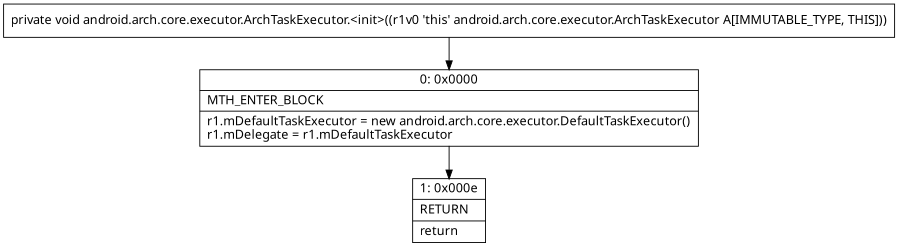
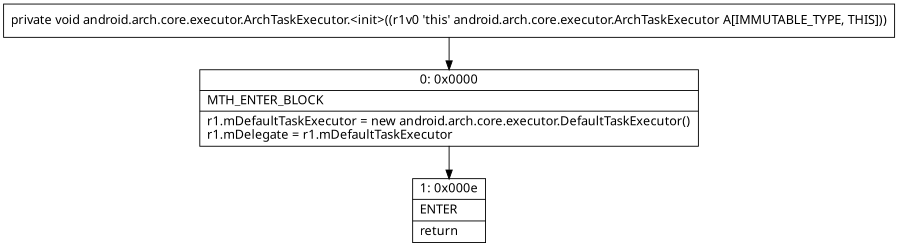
node "1: 0x000e": text "RETURN" -> "ENTER"
